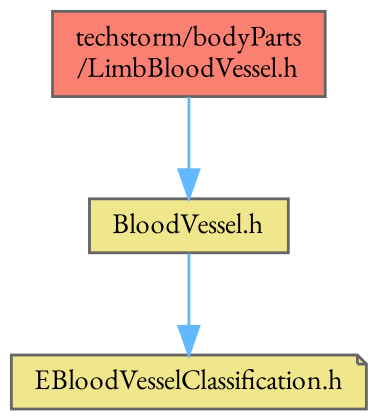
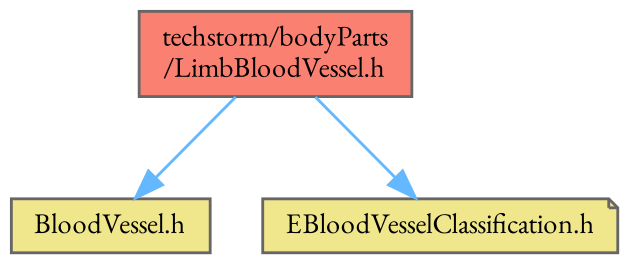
edge "BloodVessel.h" -> "EBloodVesselClassification.h": now "techstorm/bodyParts /LimbBloodVessel.h" -> "EBloodVesselClassification.h"
